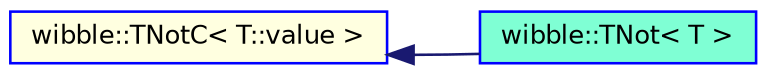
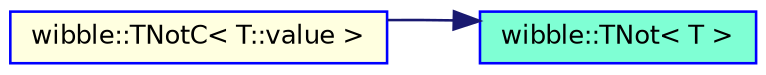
edge "wibble::TNot< T >" -> "wibble::TNotC< T::value >": reversed
